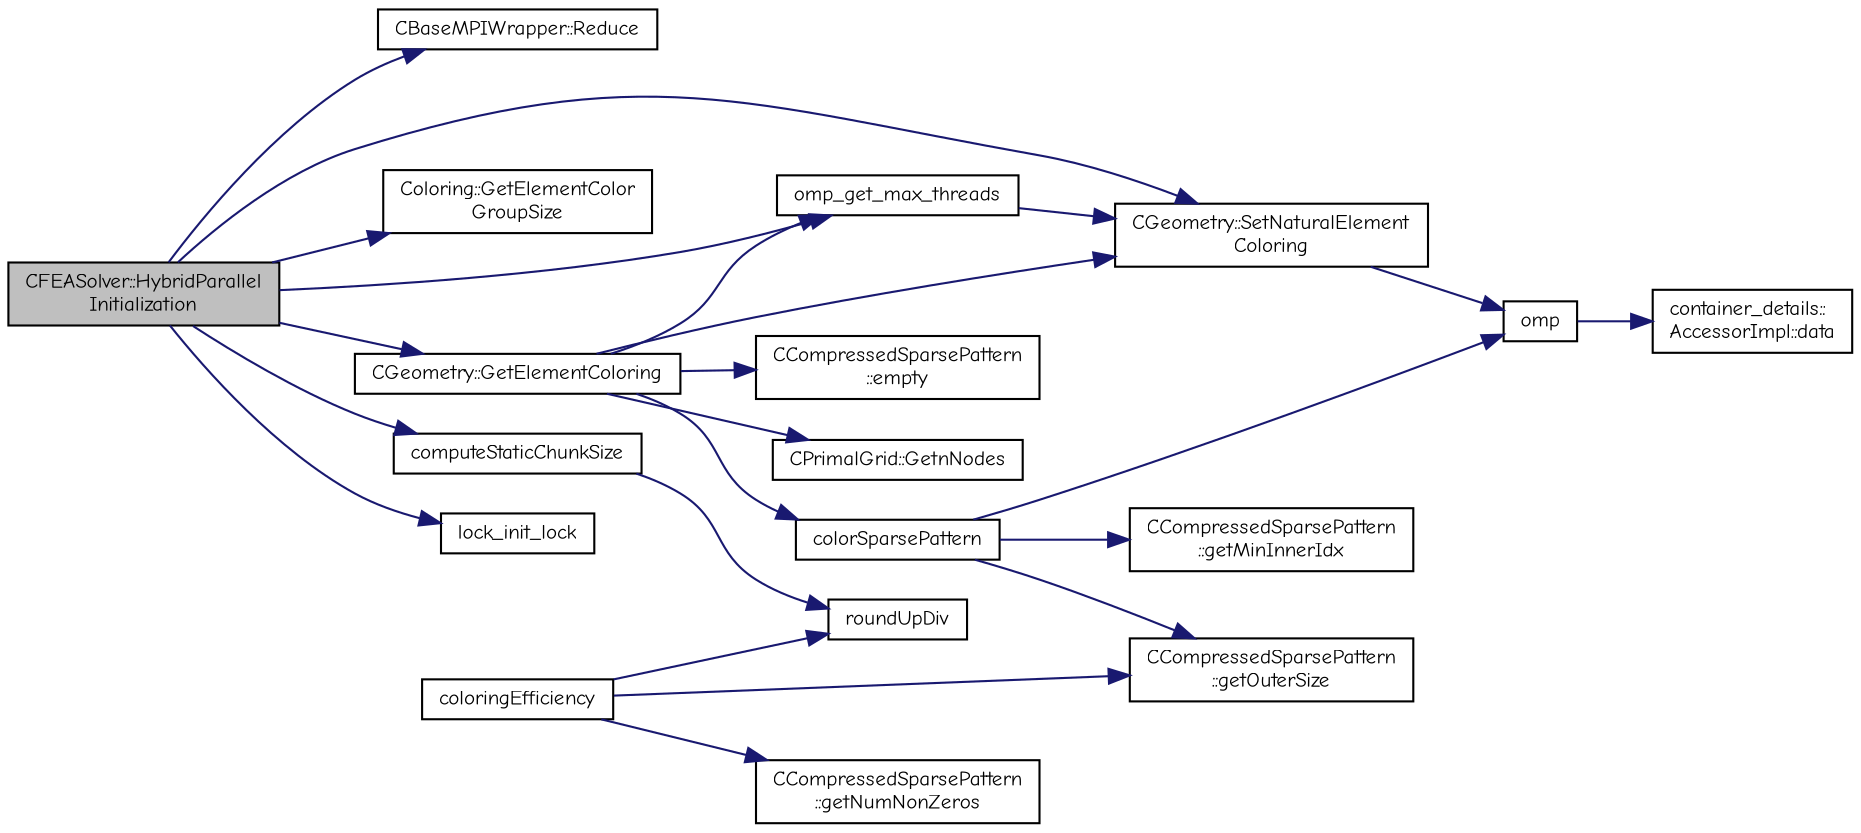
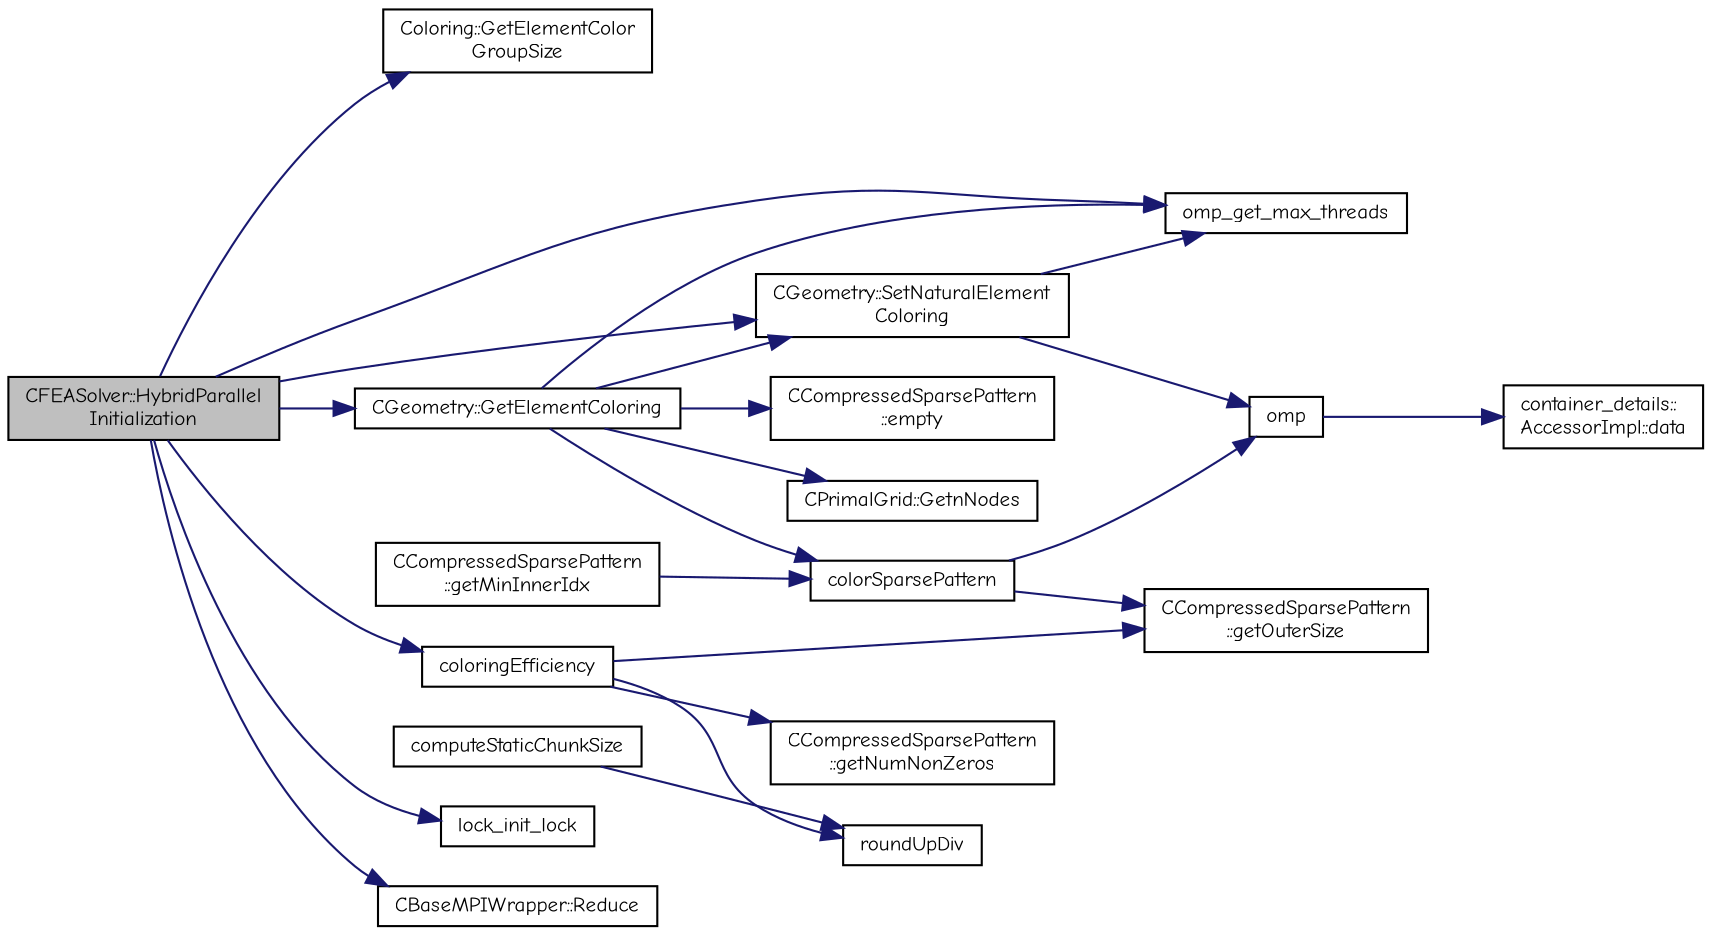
edge "omp_get_max_threads" -> "CGeometry::SetNaturalElement Coloring": reversed
edge "CFEASolver::HybridParallel Initialization" -> "computeStaticChunkSize": now "CFEASolver::HybridParallel Initialization" -> "coloringEfficiency"
edge "colorSparsePattern" -> "CCompressedSparsePattern ::getMinInnerIdx": reversed
